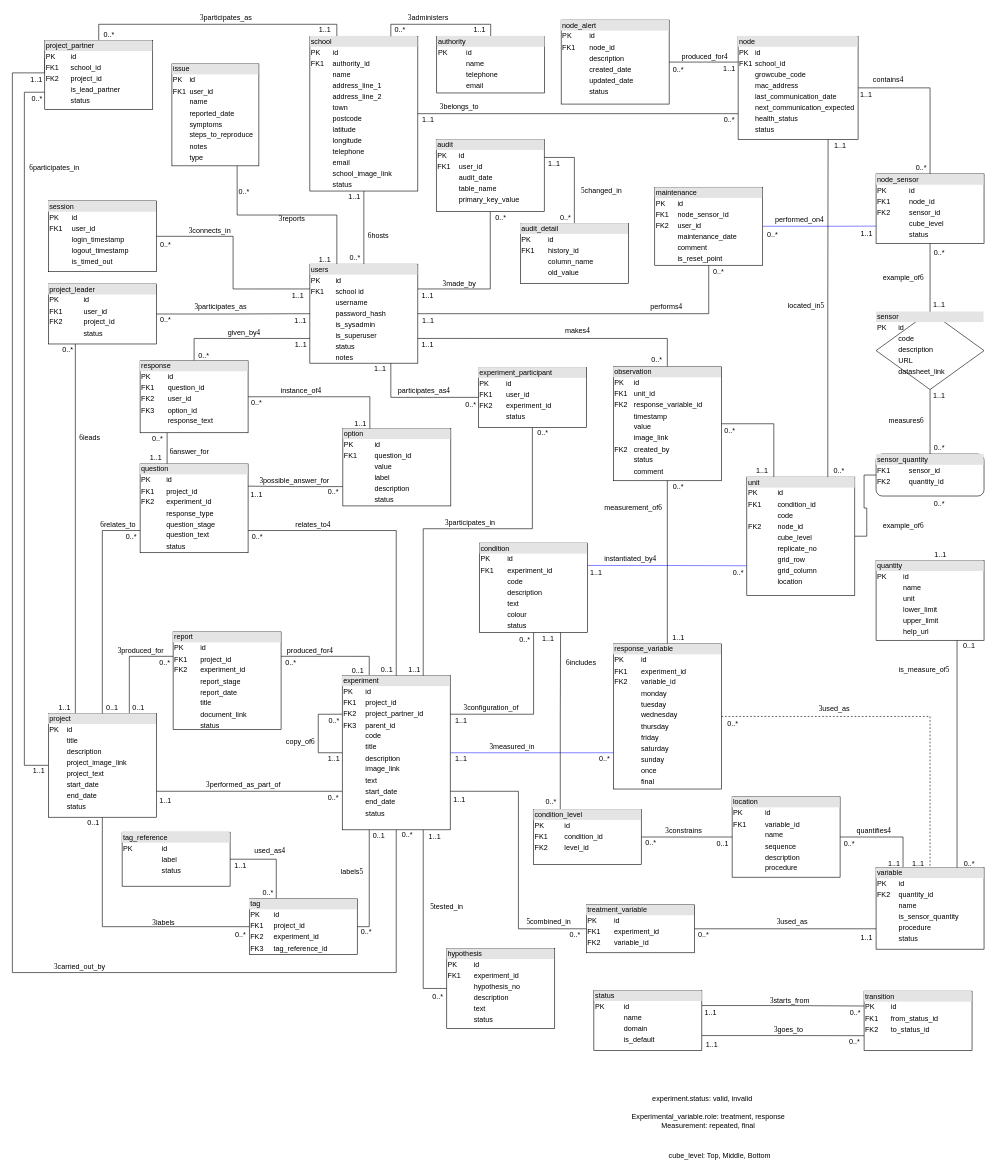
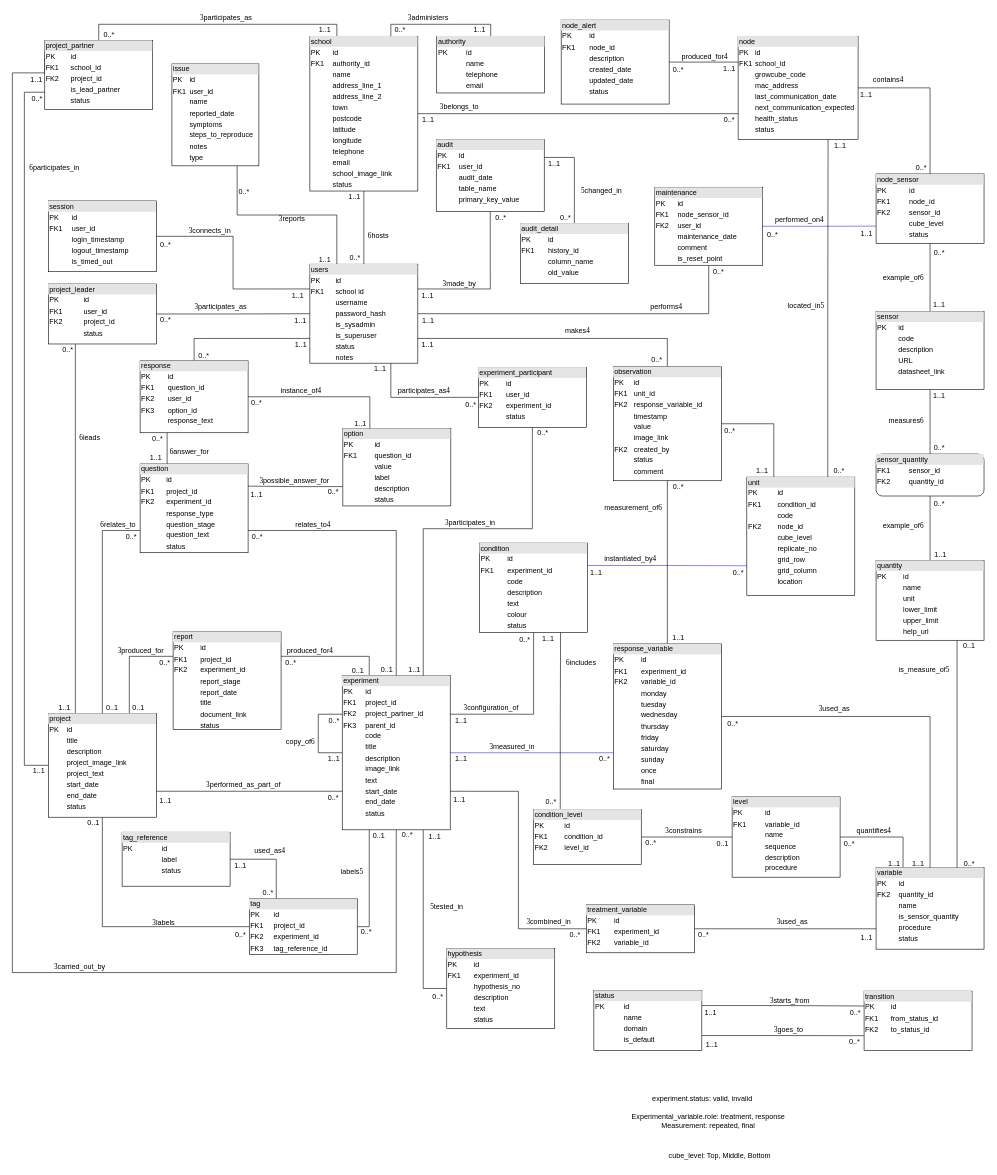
node "given_by4": removed
node "sensor PK id code description URL datasheet_link": shape diamond -> rectangle
edge "sensor_quantity FK1 sensor_id FK2 quantity_id" -- "unit PK id FK1 condition_id code FK2 node_id cube_level replicate_no grid_row grid_column location": now "sensor_quantity FK1 sensor_id FK2 quantity_id" -- "quantity PK id name unit lower_limit upper_limit help_url"
edge "response_variable PK id FK1 experiment_id FK2 variable_id monday tuesday wednesday thursday friday saturday sunday once final" -- "variable PK id FK2 quantity_id name is_sensor_quantity procedure status": style dashed -> solid
node "location PK id FK1 variable_id name sequence description procedure": label "location PK id FK1 variable_id name sequence description procedure" -> "level PK id FK1 variable_id name sequence description procedure"
node "5combined_in": label "5combined_in" -> "3combined_in"
